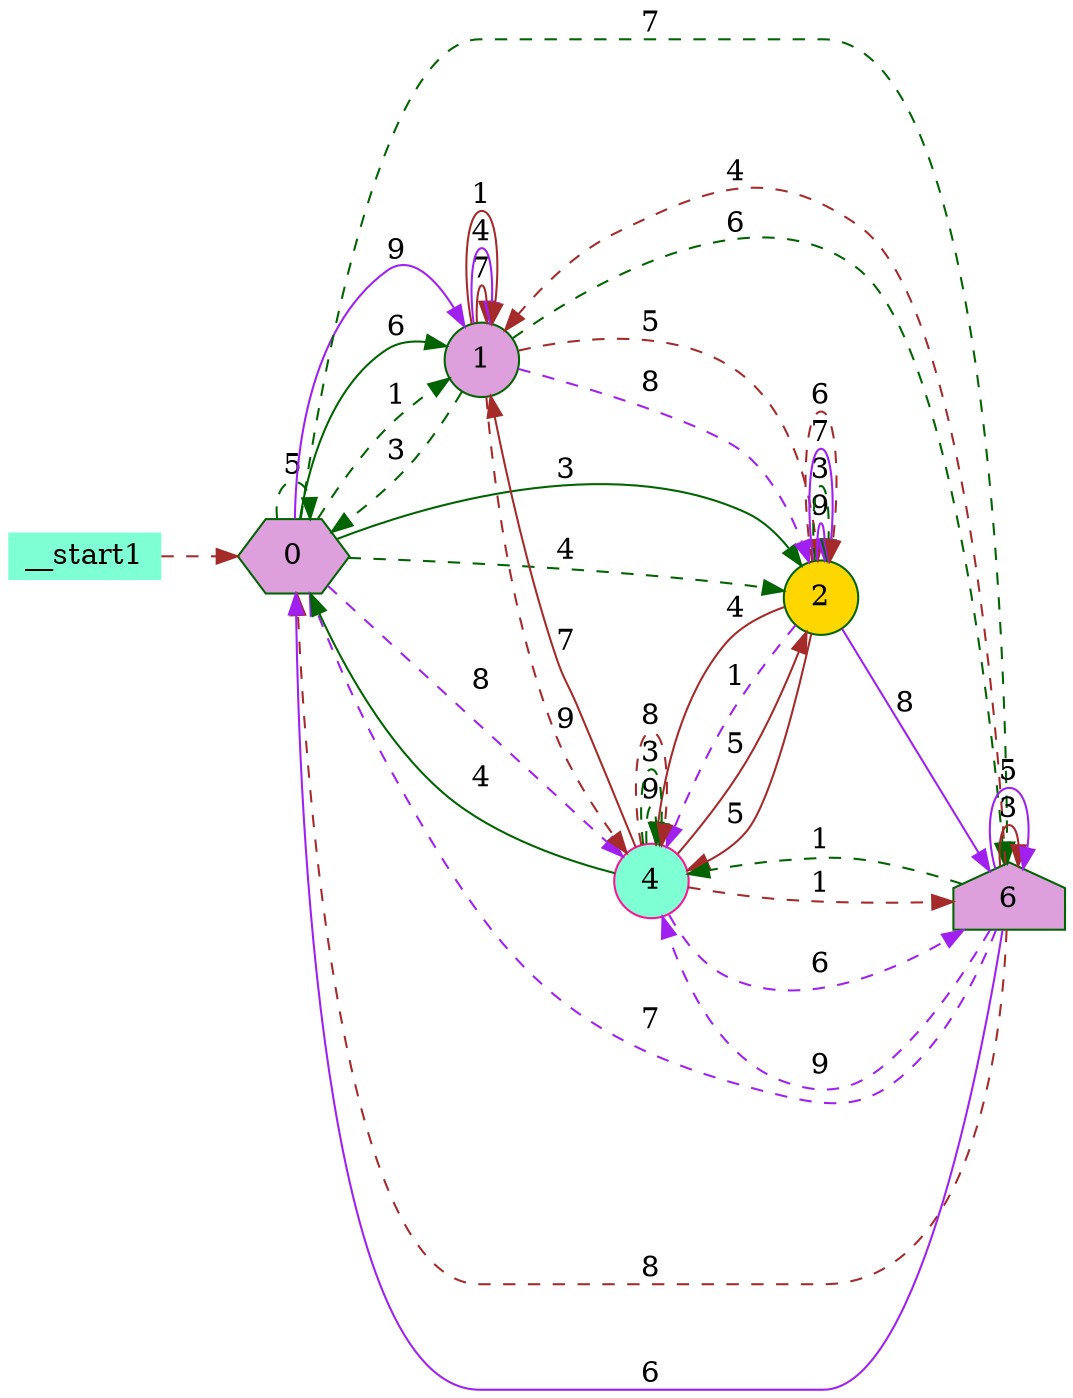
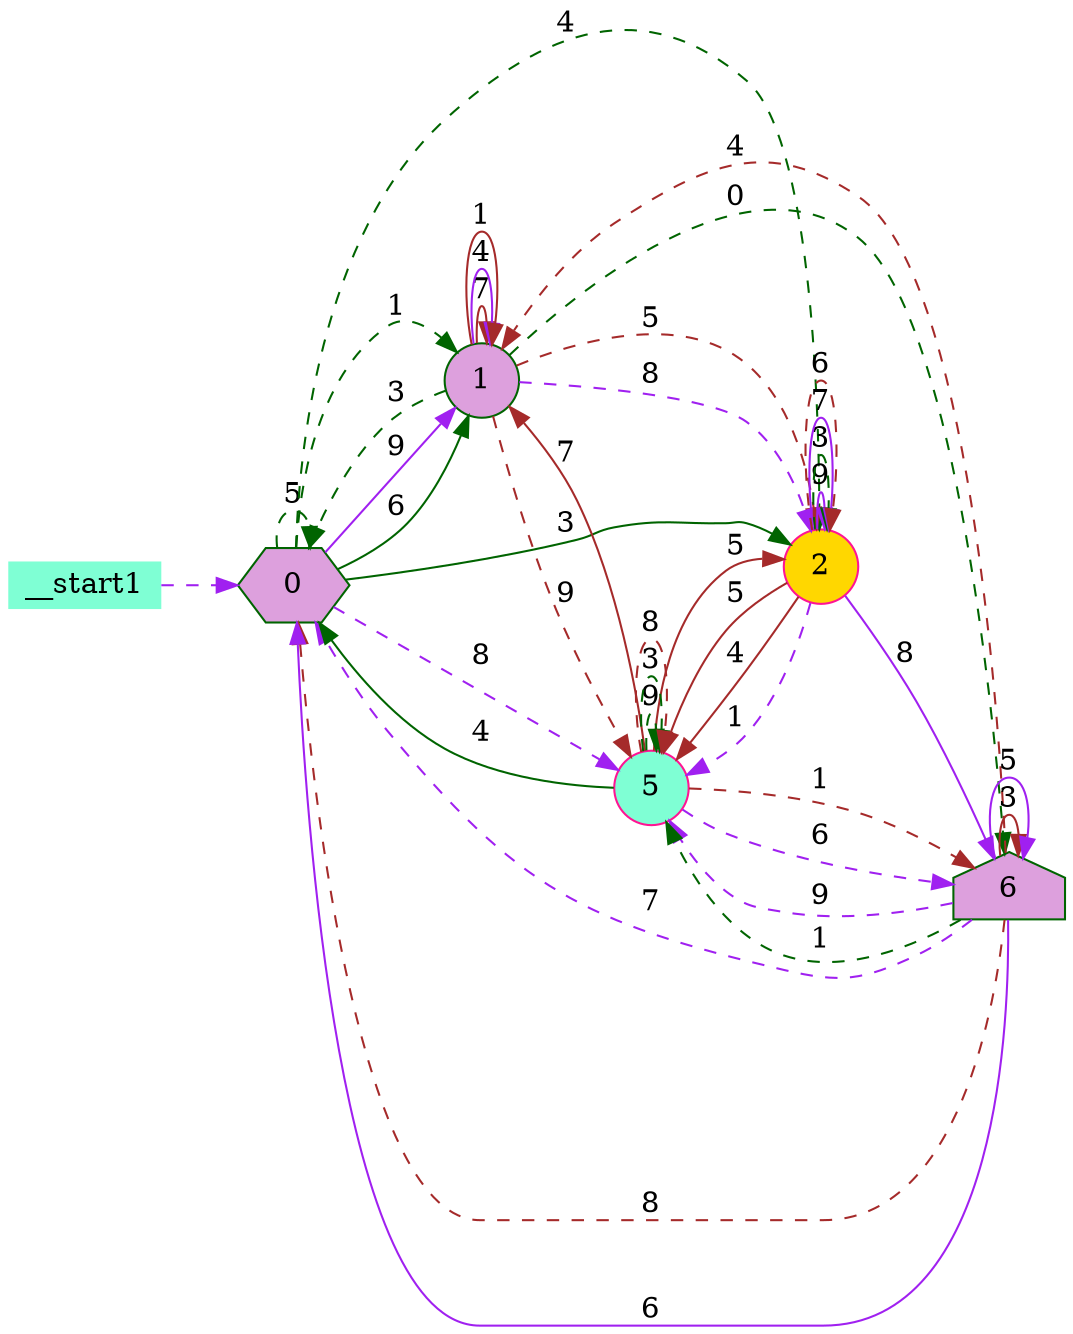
edge "0" -> "6": removed, label "7"
edge "1" -> "6": label "6" -> "0"
edge "__start1" -> "0": color brown -> purple
node "2": color darkgreen -> deeppink
node "4": label "4" -> "5"
